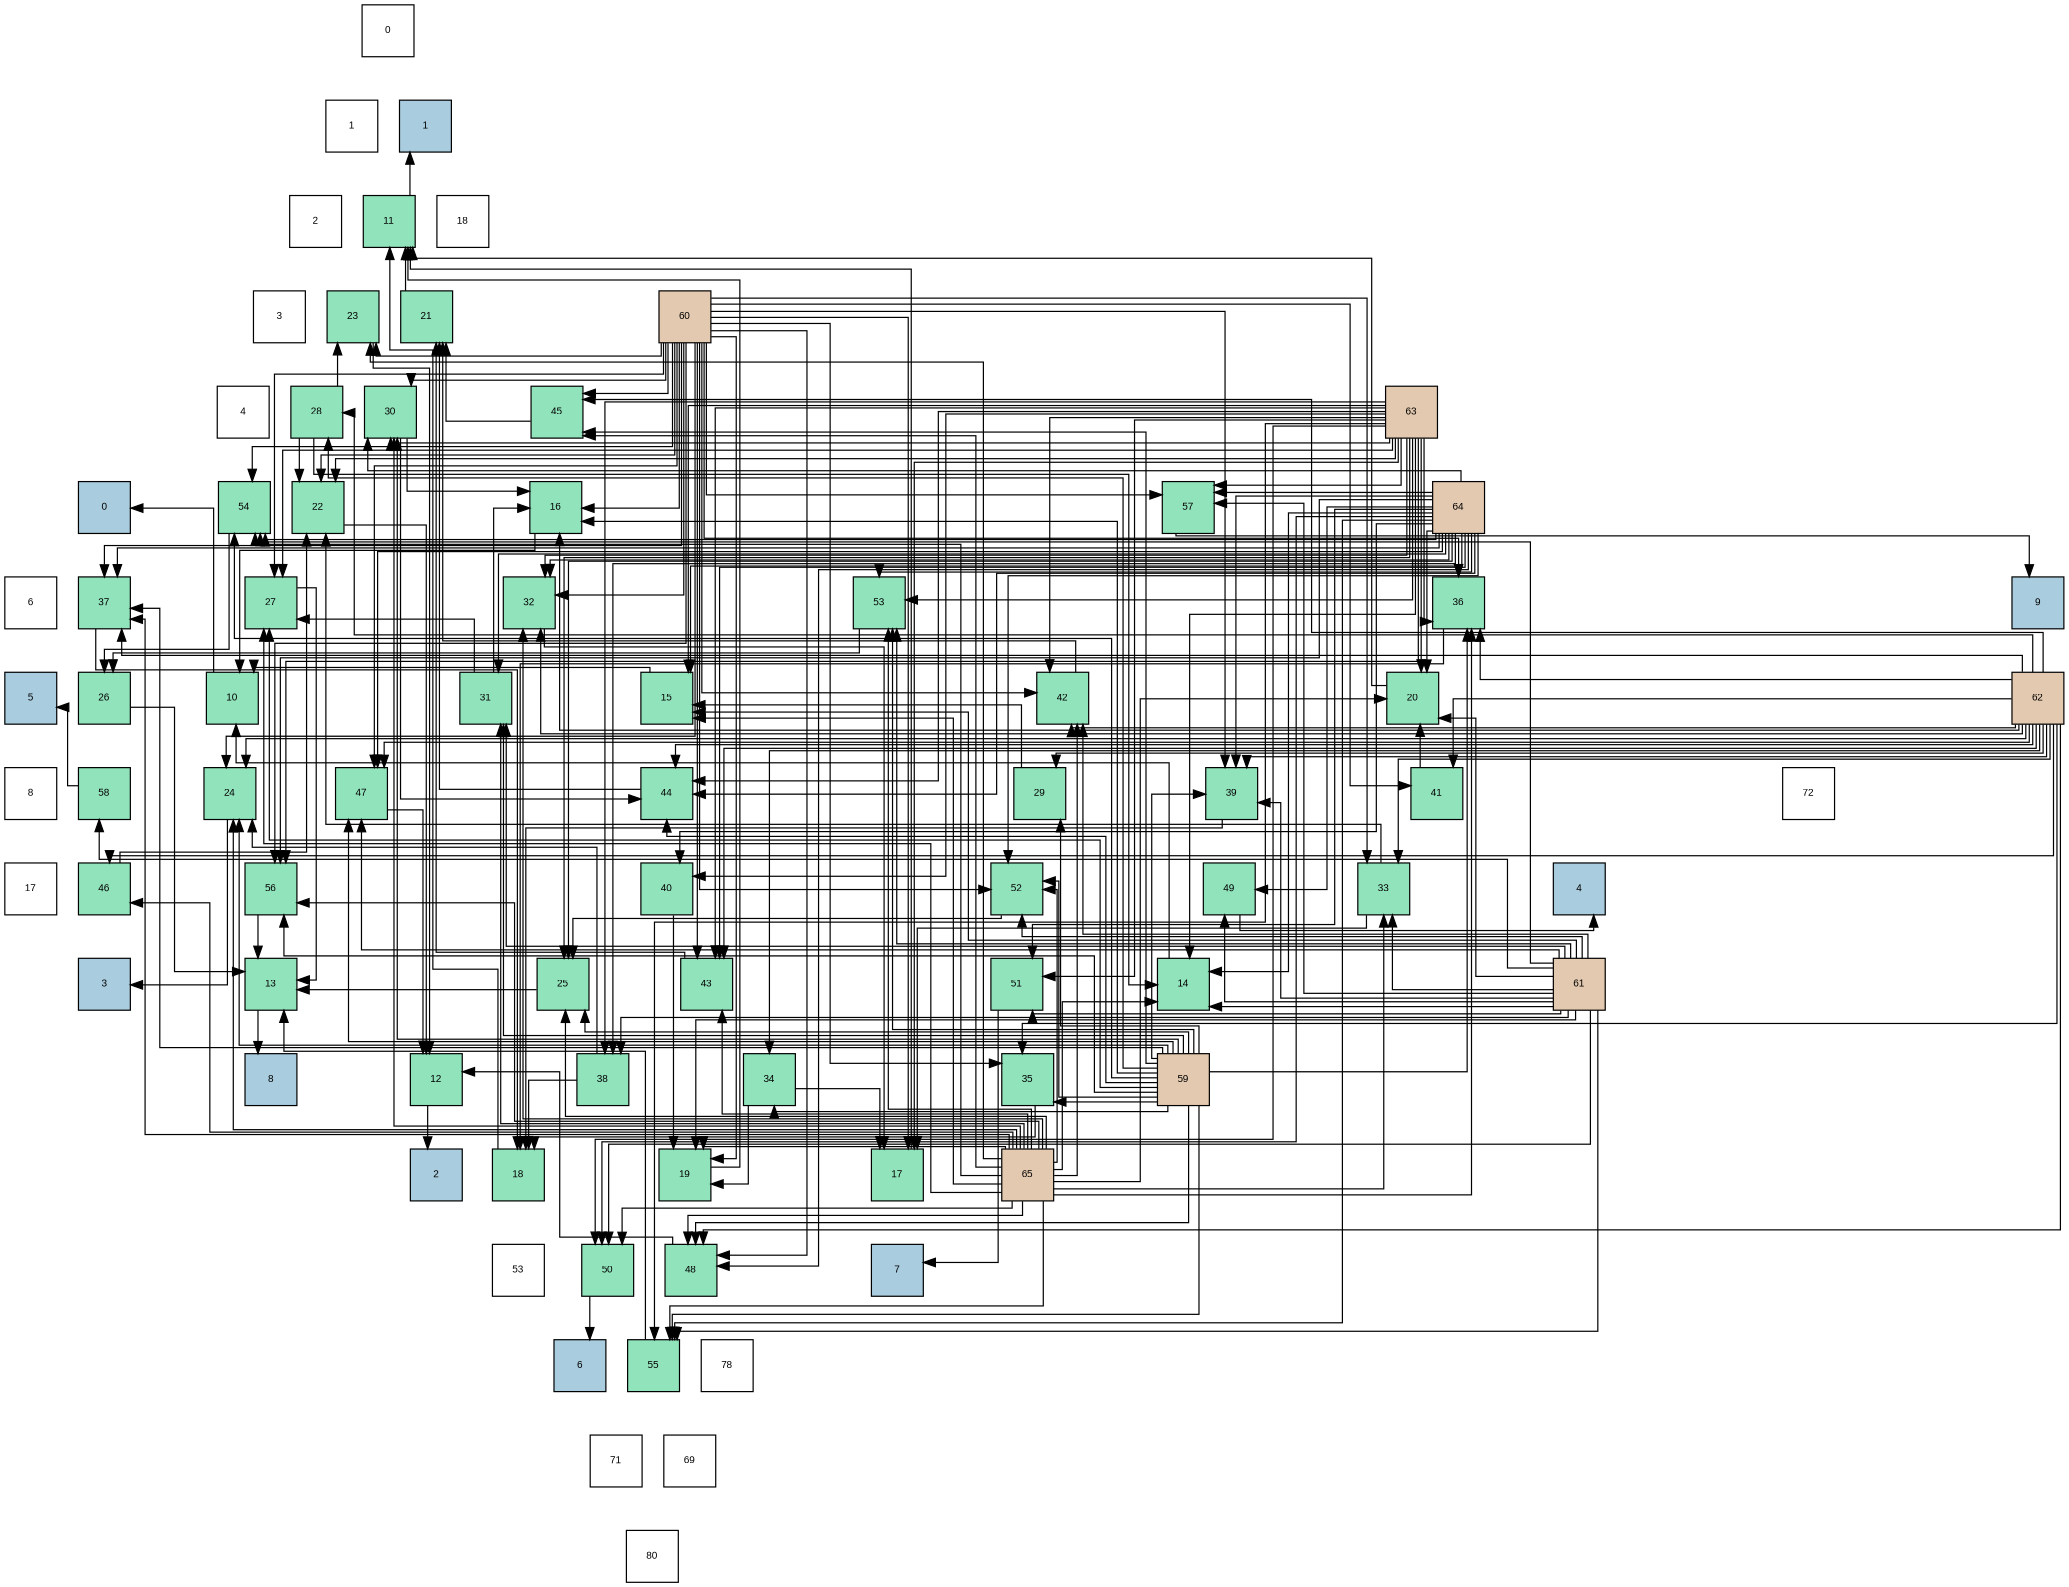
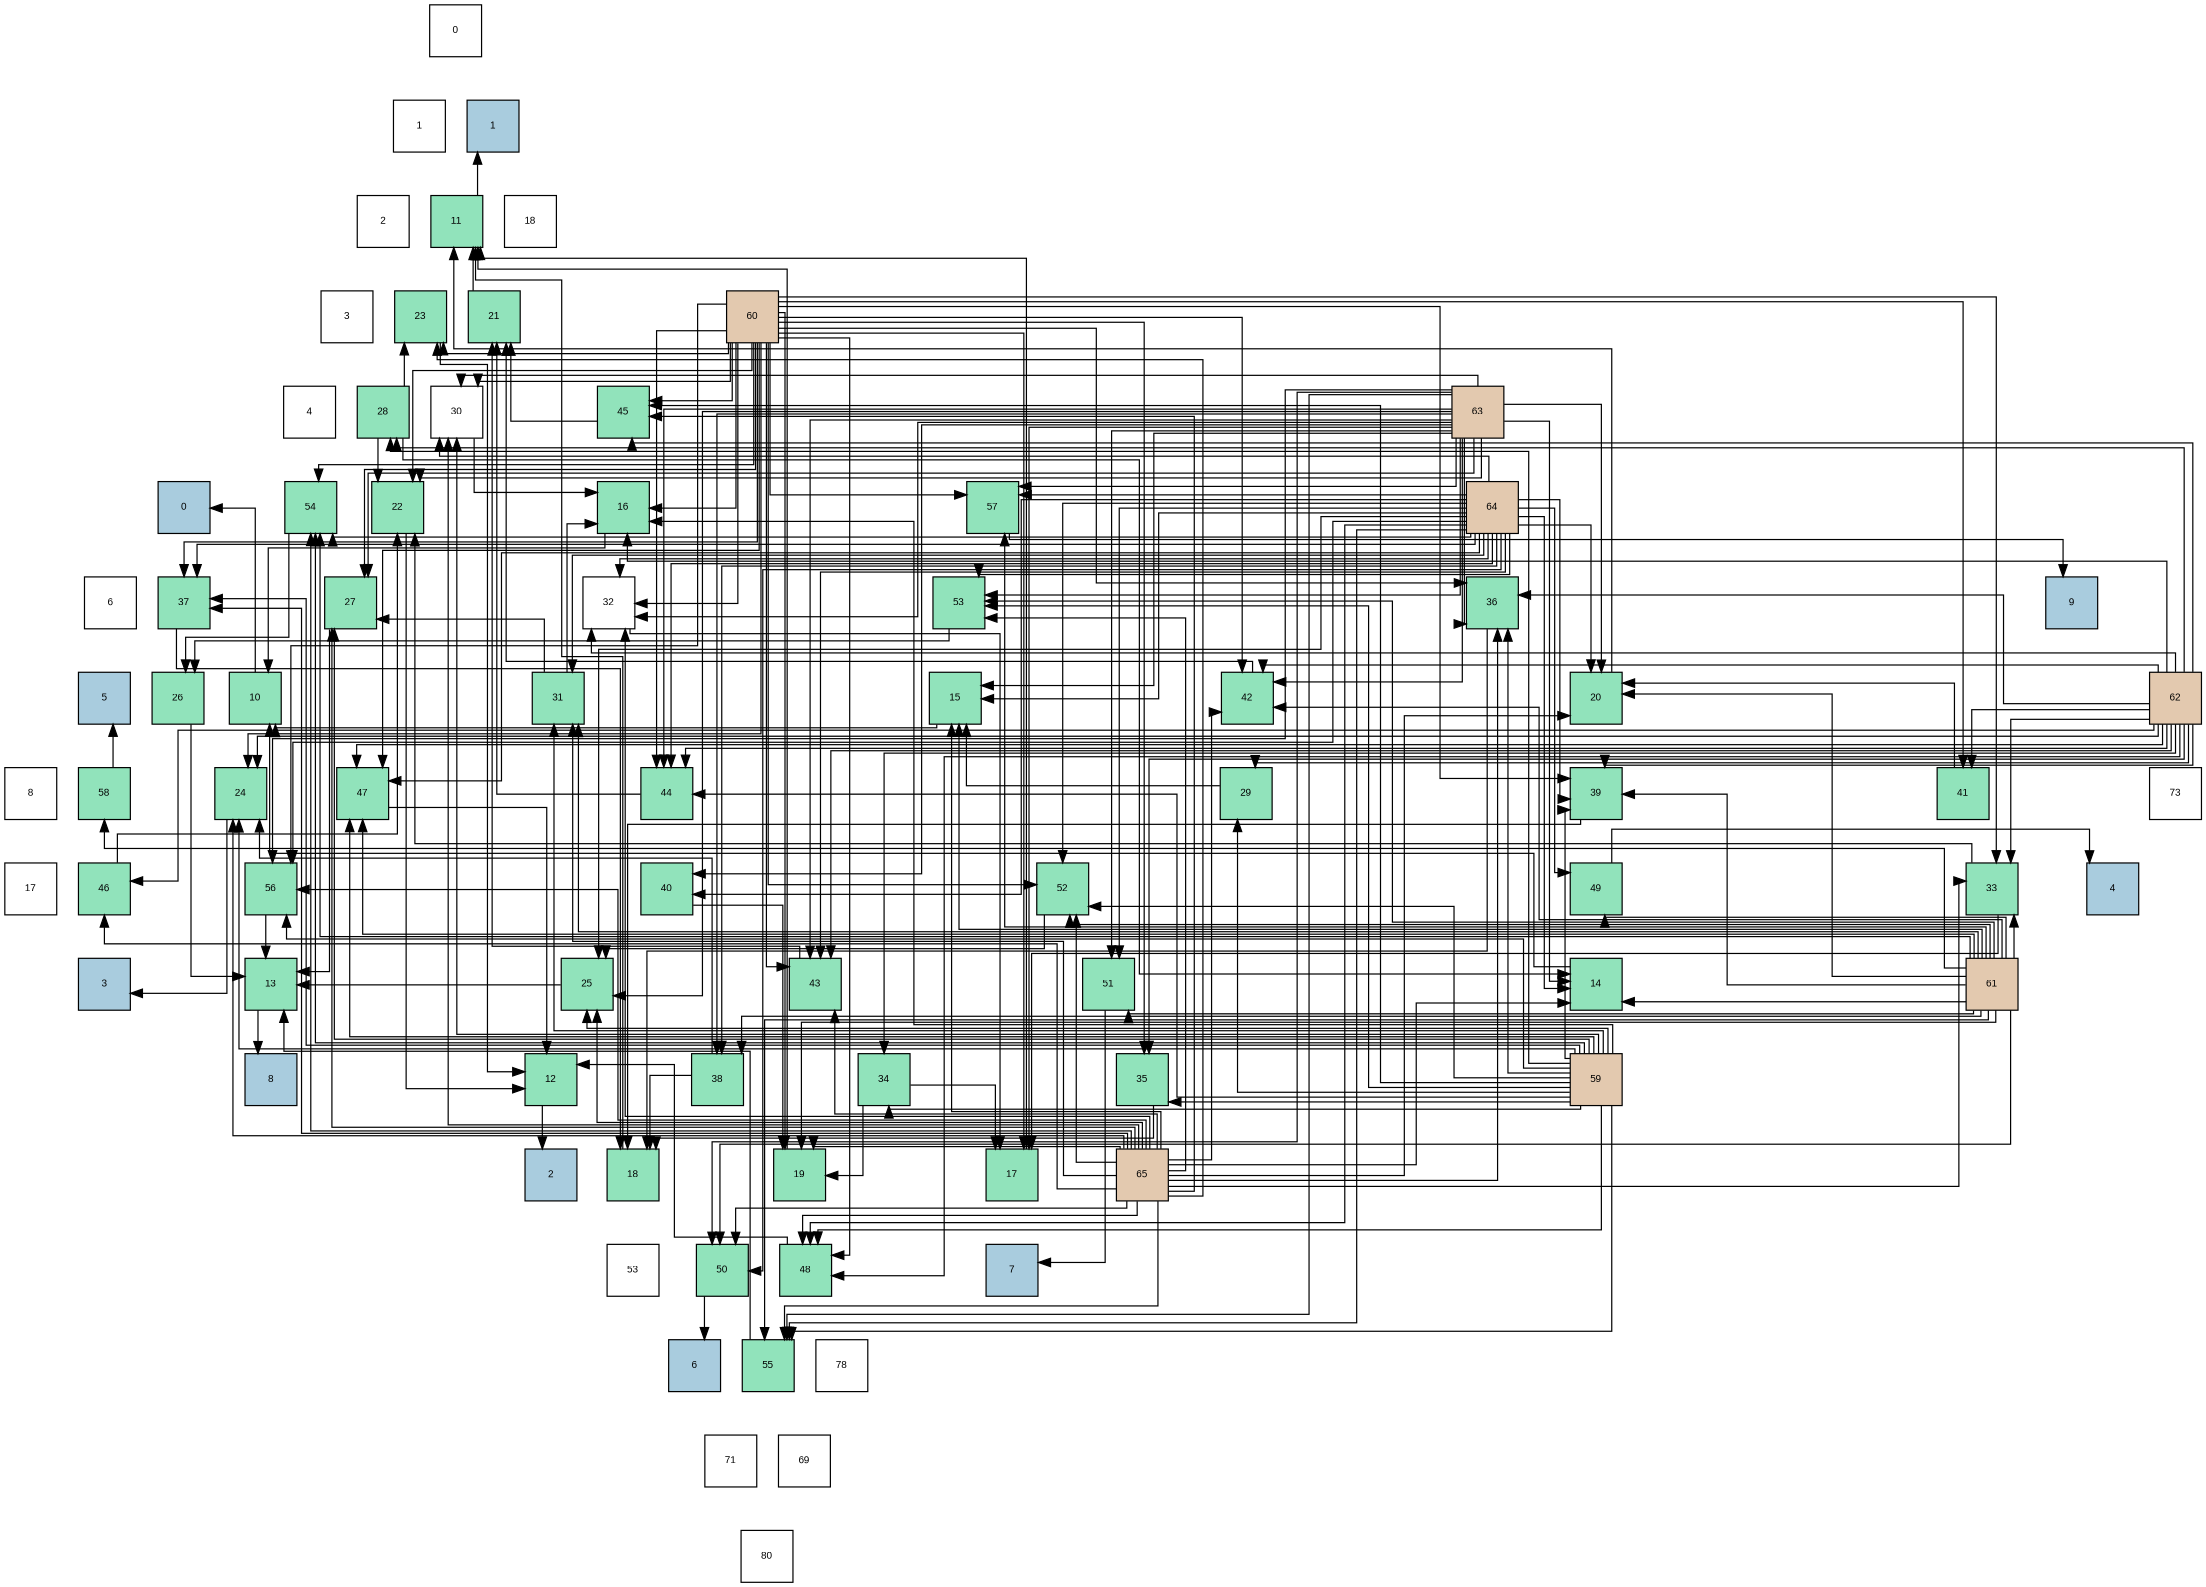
node "30": fillcolor #91e3bb -> #ffffff
node "32": fillcolor #91e3bb -> #ffffff
edge "62" -> "37": removed
node "72": label "72" -> "73"
edge "30" -> "44": now "60" -> "44"
